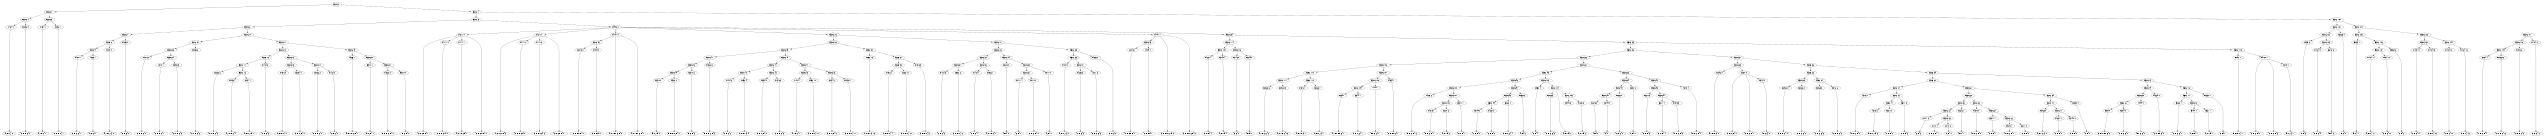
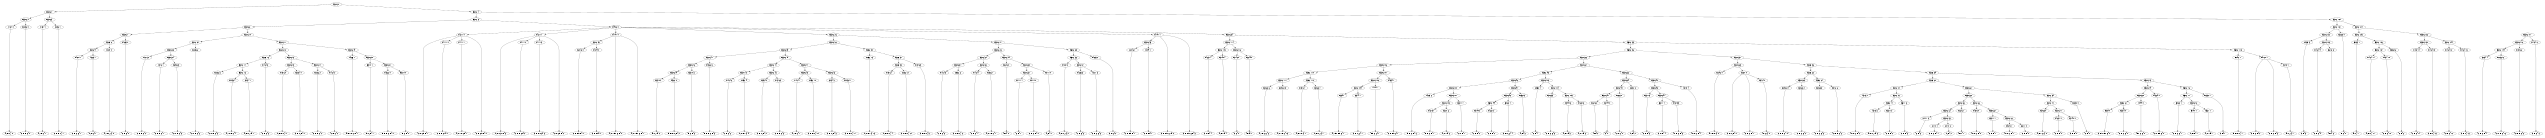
edge "L5306(104)" -> "[C  E  B](3)": now "L5190(3)" -> "[C  E  B](3)"
